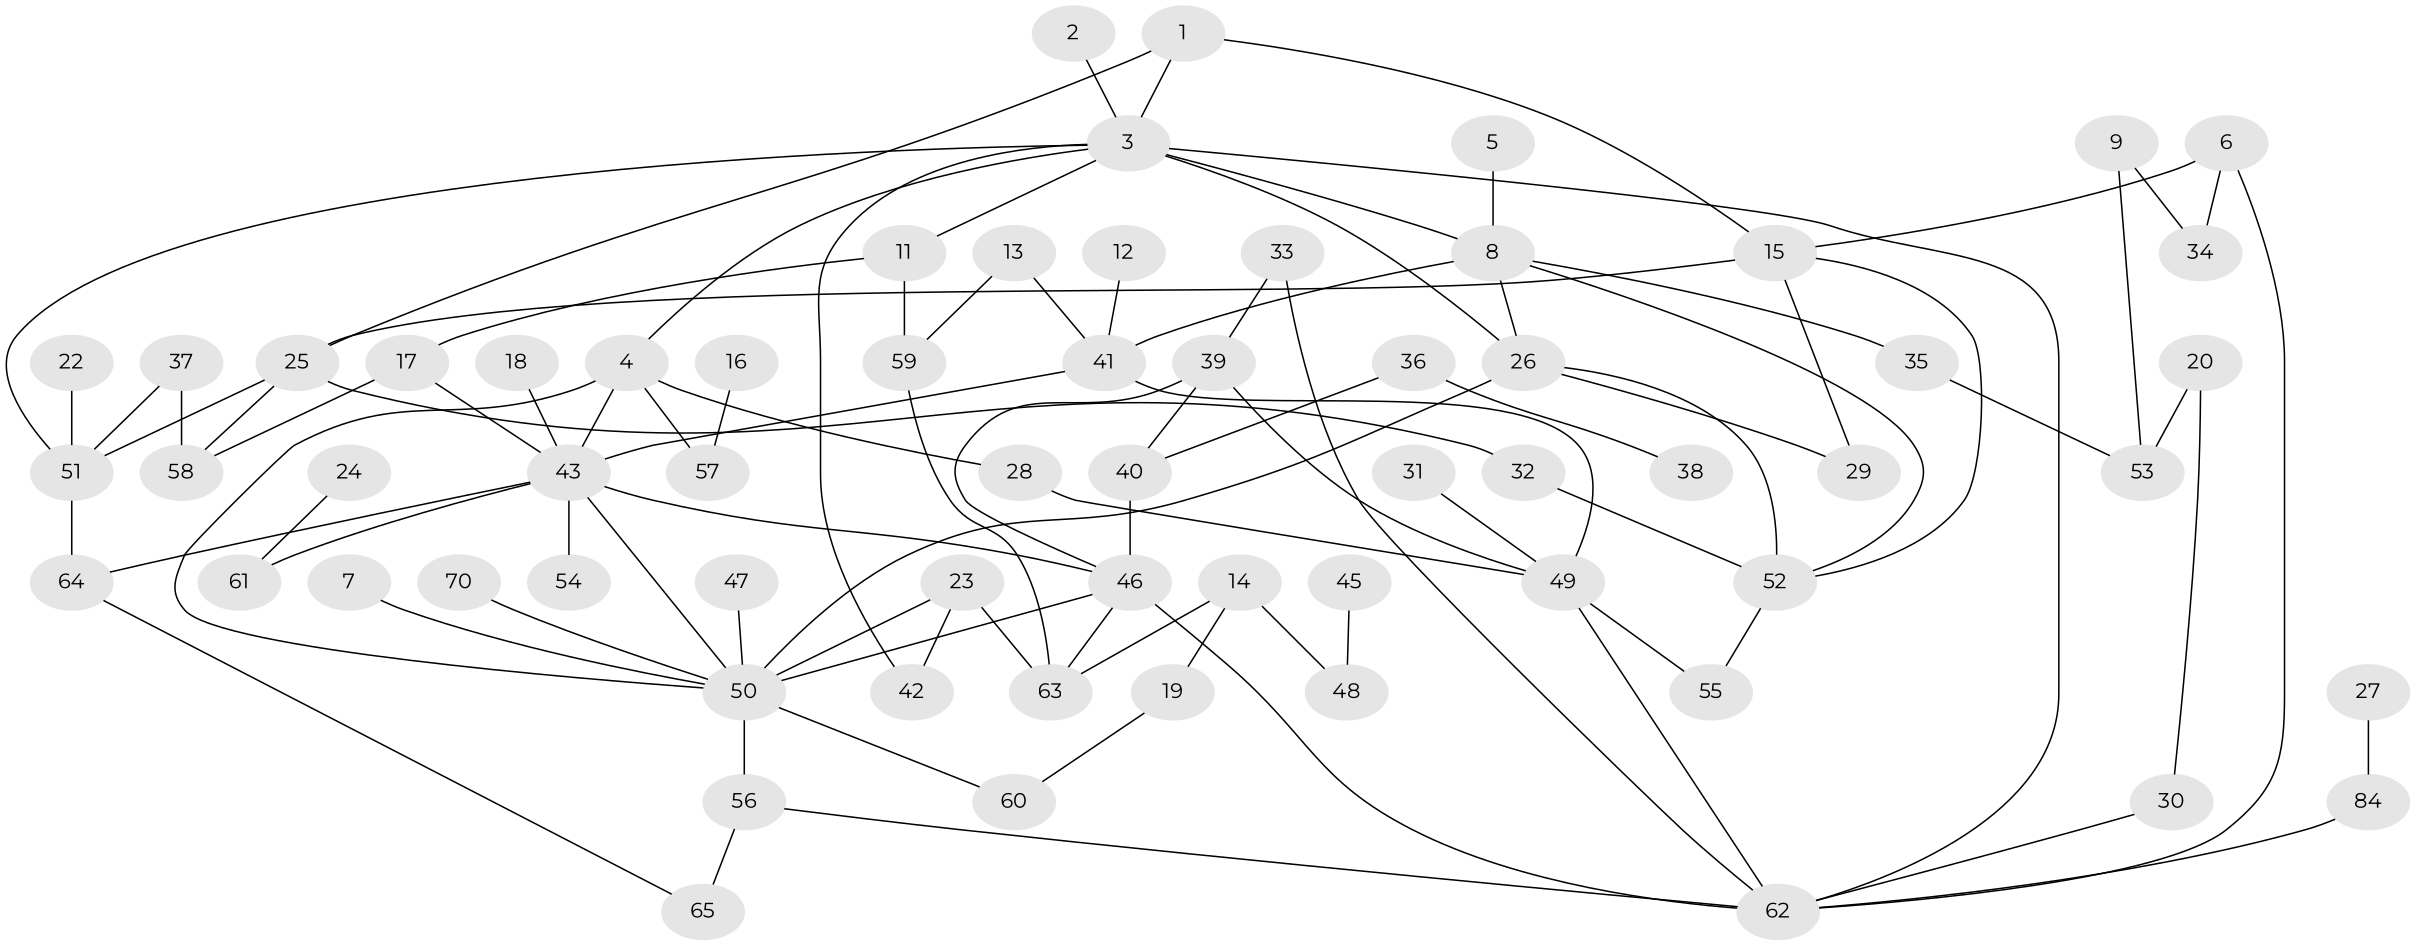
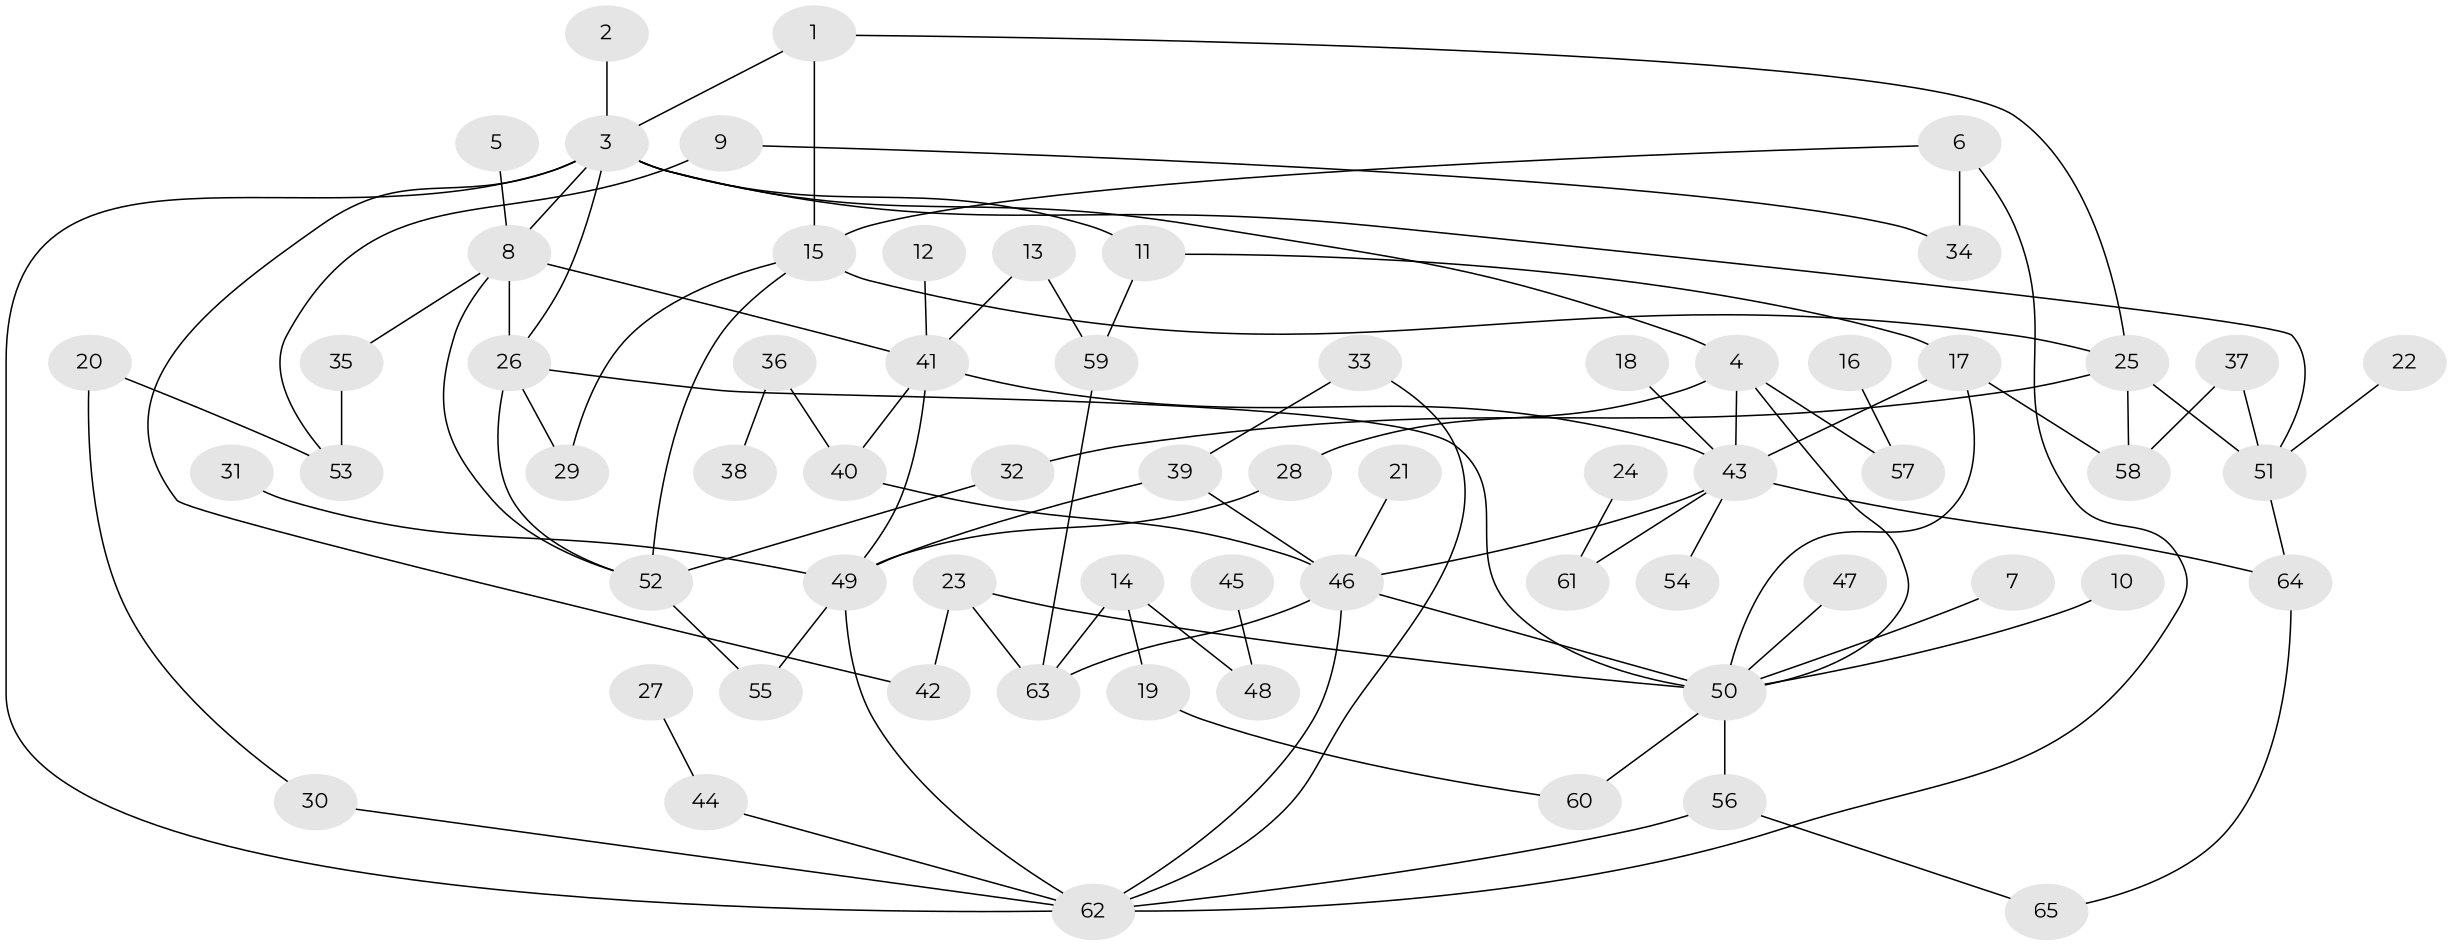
edge "39" -- "40": now "41" -- "40"
node "21": added
node "70": label "70" -> "10"
edge "43" -- "50": now "17" -- "50"
node "84": label "84" -> "44"
